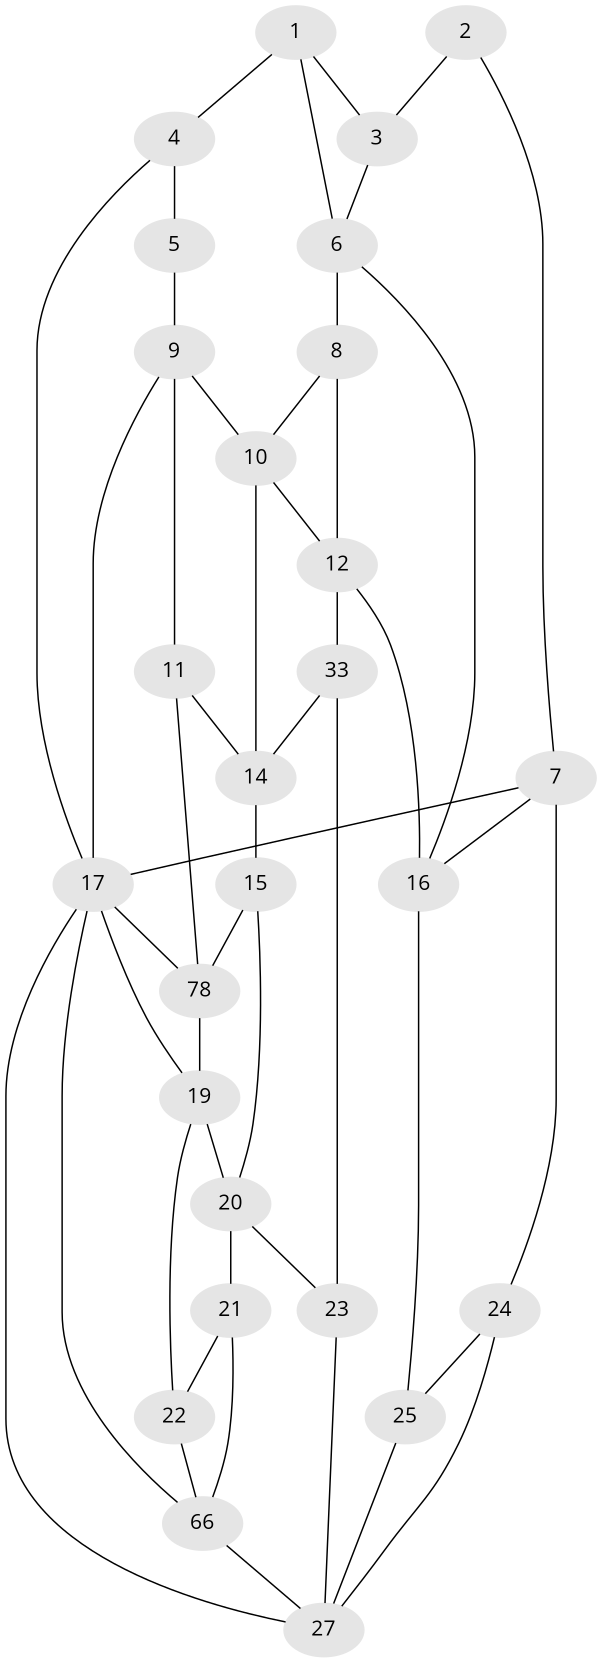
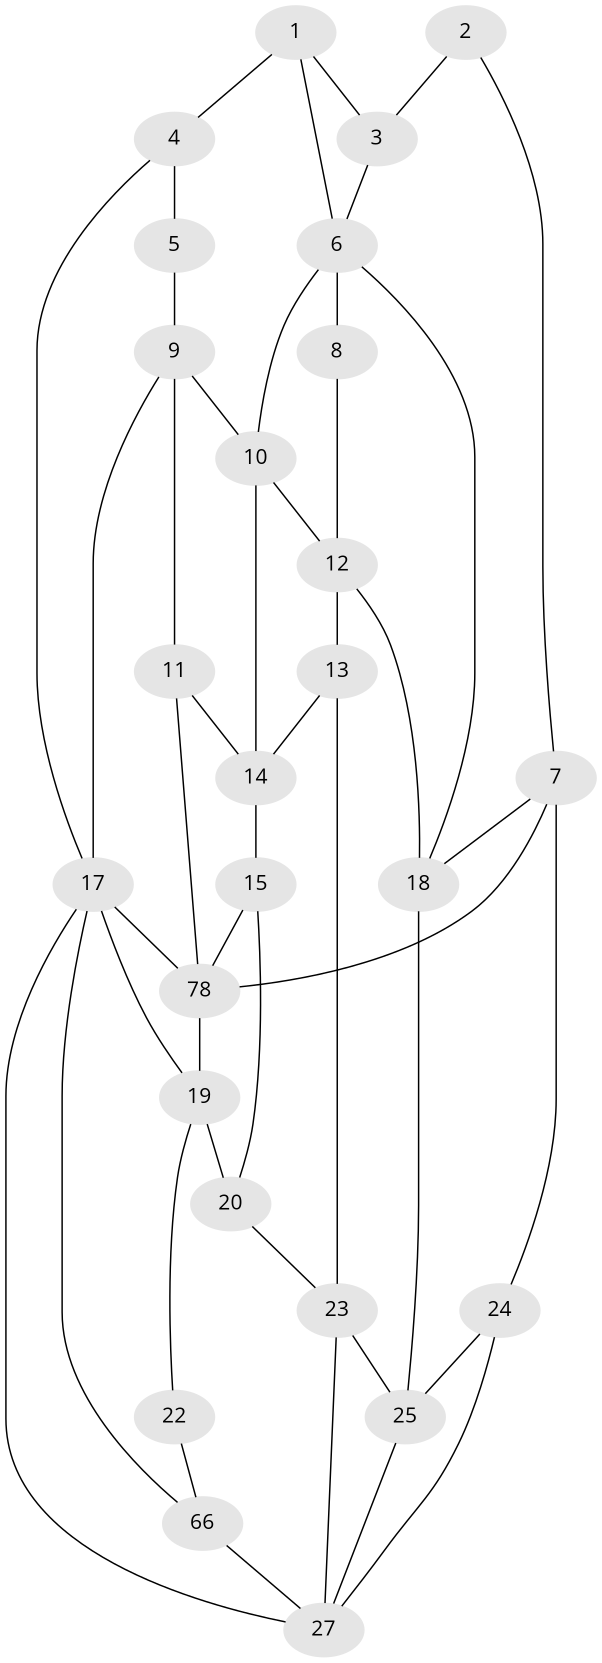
edge "8" -- "10": now "6" -- "10"
node "33": label "33" -> "13"
edge "7" -- "17": now "7" -- "78"
node "16": label "16" -> "18"
node "21": removed
edge "23" -- "25": added
